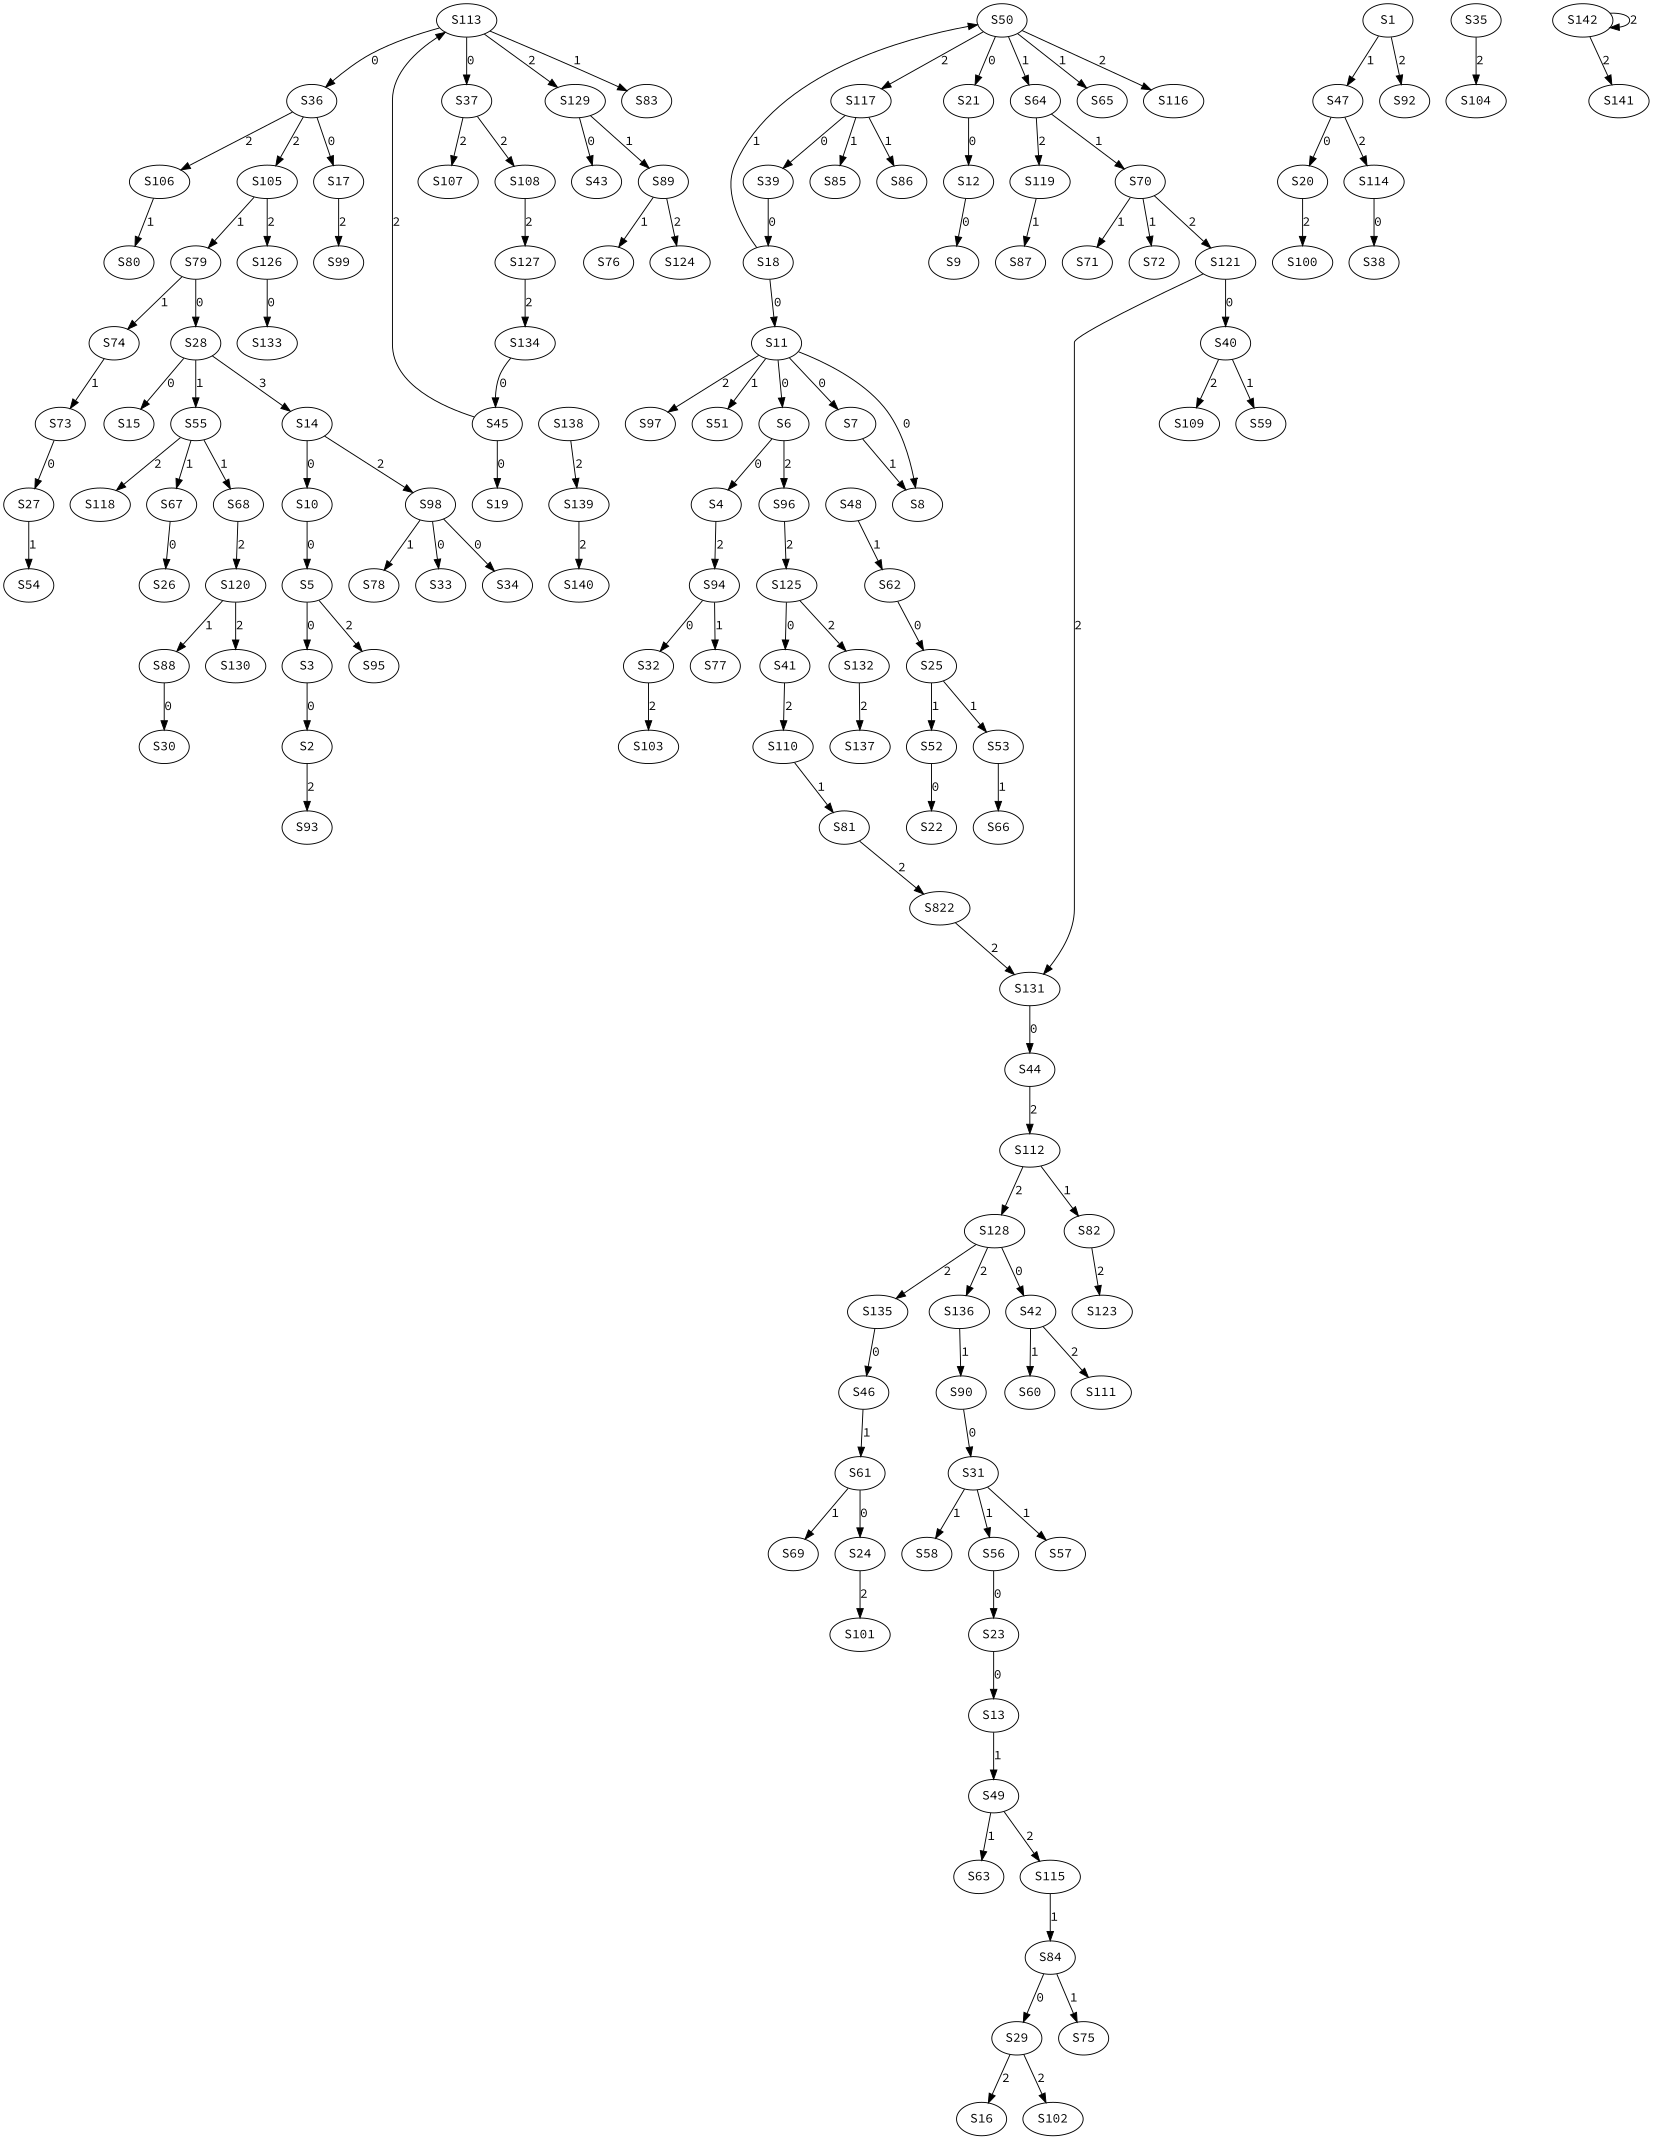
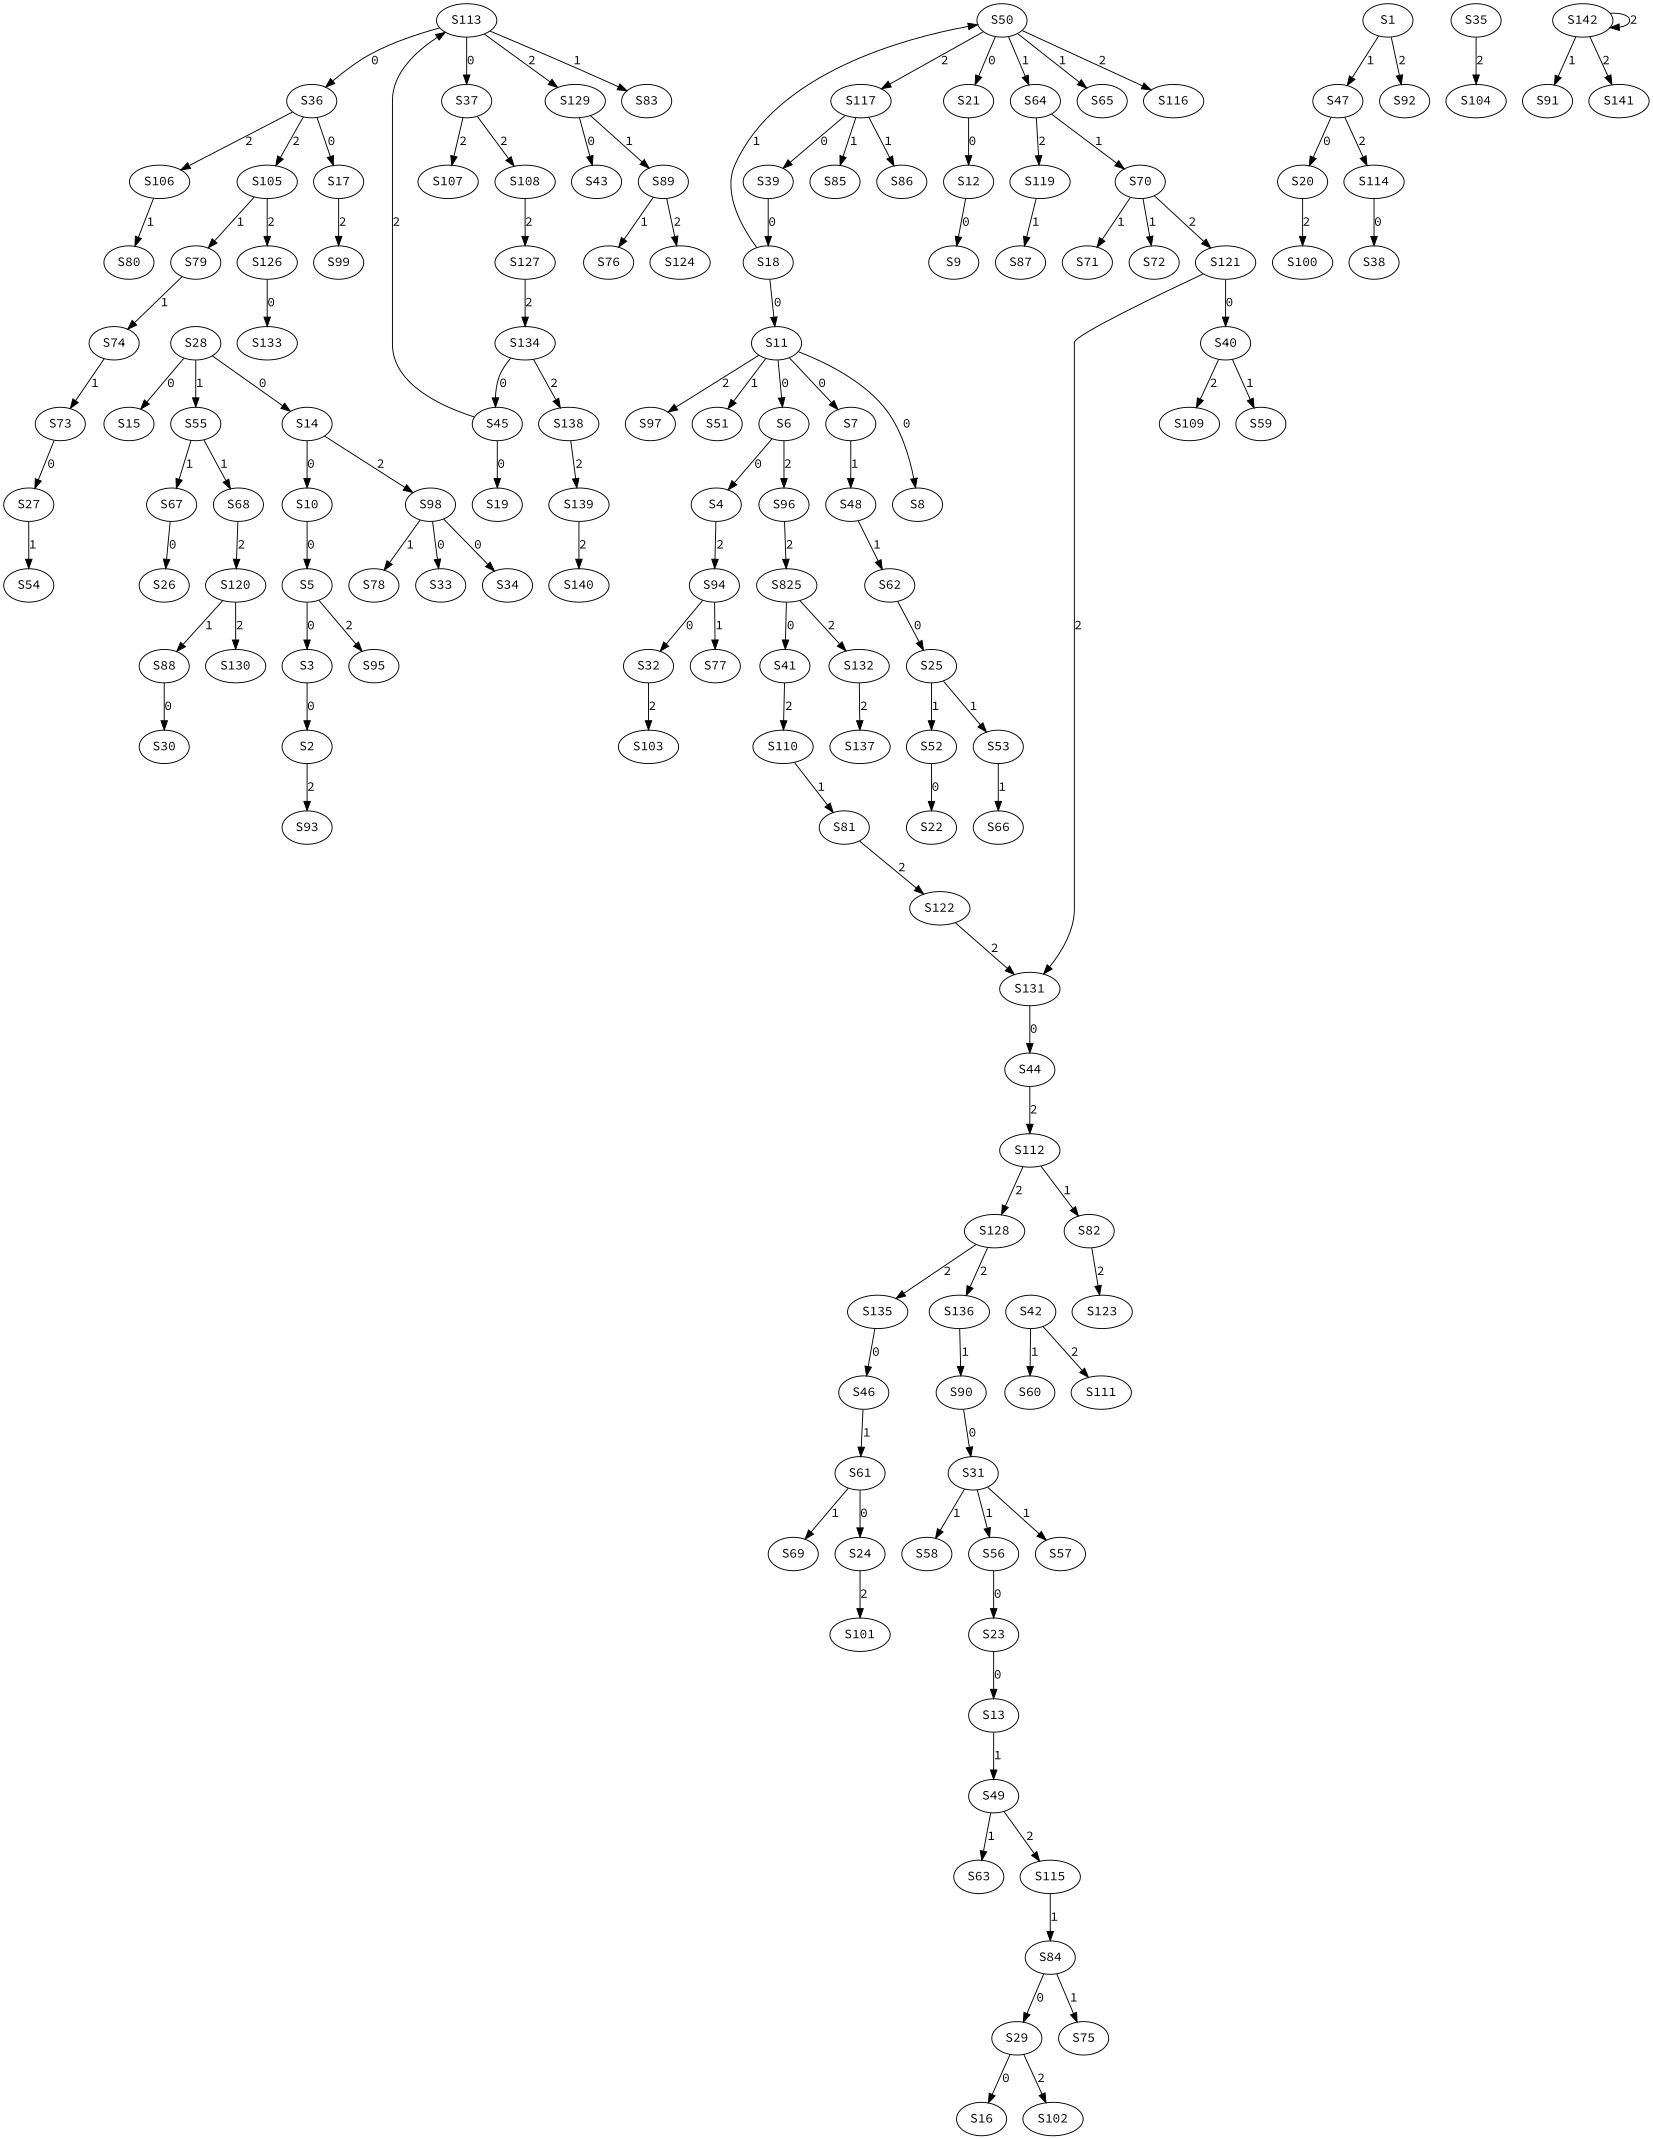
node "S91": added
edge "S79" -> "S28": removed, label "0"
edge "S134" -> "S138": added, label "2"
edge "S28" -> "S14": label "3" -> "0"
edge "S7" -> "S8": now "S7" -> "S48"
node "S118": removed
node "S125": label "S125" -> "S825"
node "S822": label "S822" -> "S122"
edge "S128" -> "S42": removed, label "0"
edge "S29" -> "S16": label "2" -> "0"
